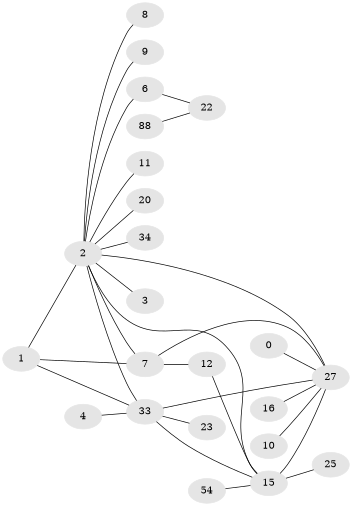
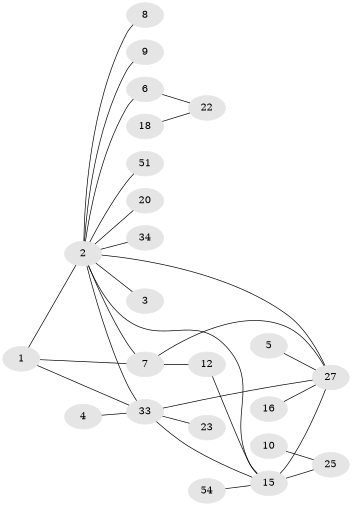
node "88": label "88" -> "18"
node "11": label "11" -> "51"
node "0": label "0" -> "5"
edge "27" -- "10": now "25" -- "10"
